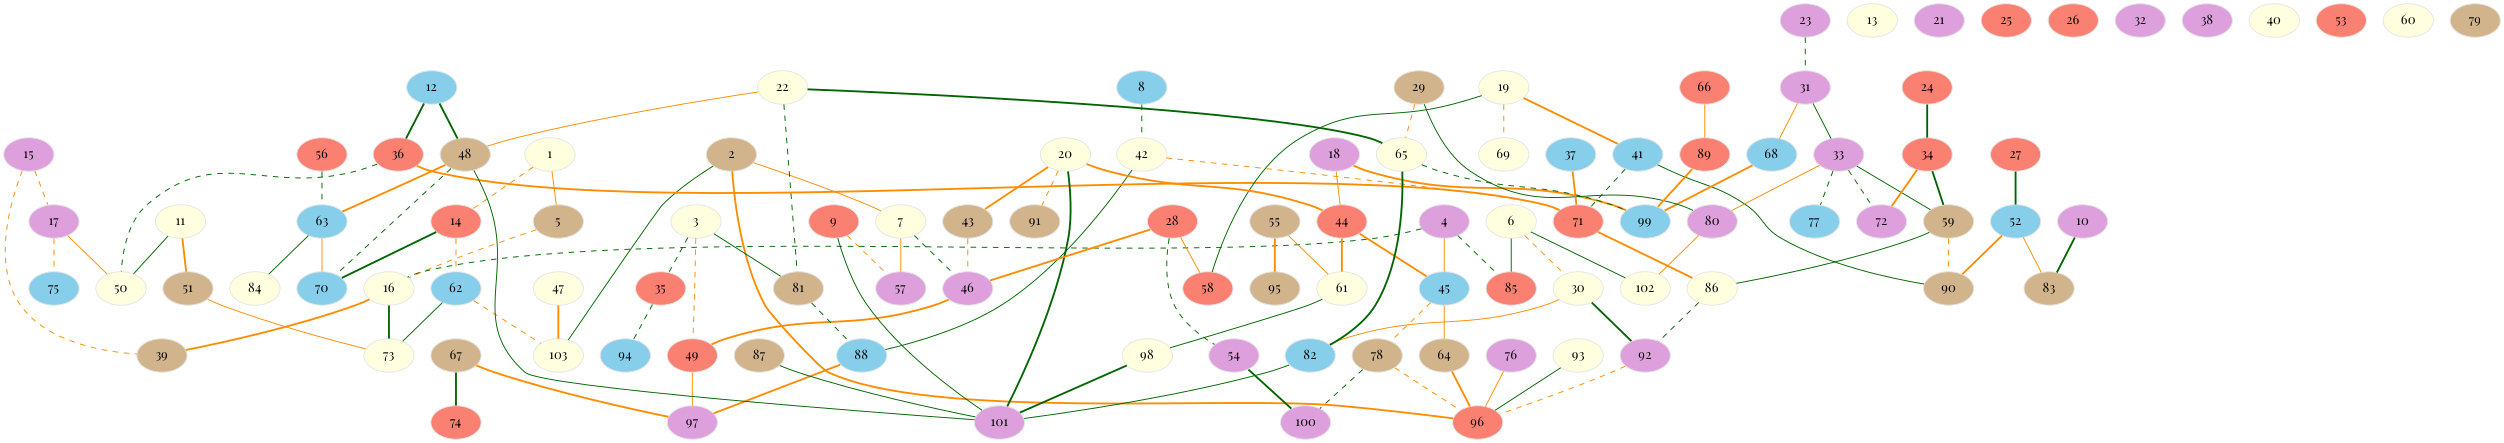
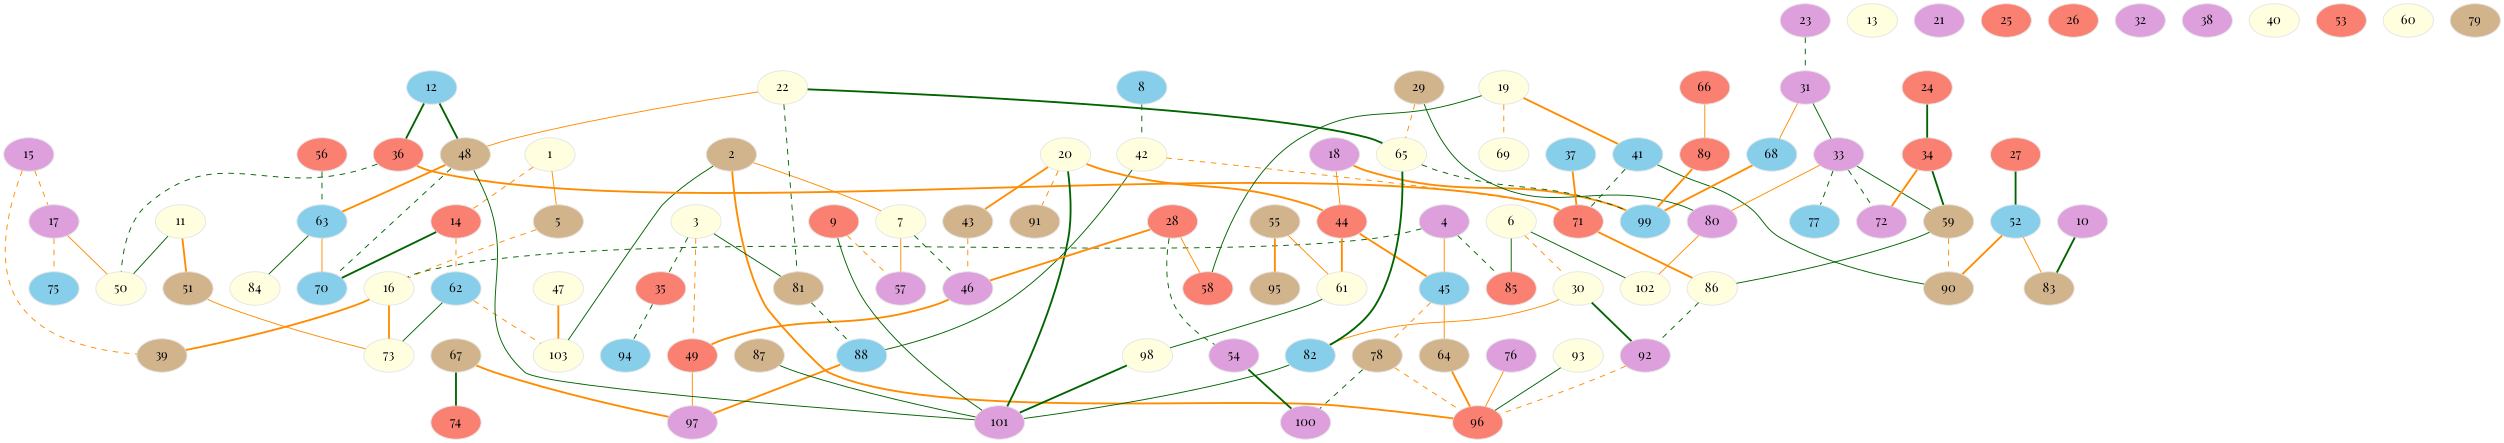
edge "16" -- "73": color darkgreen -> darkorange
